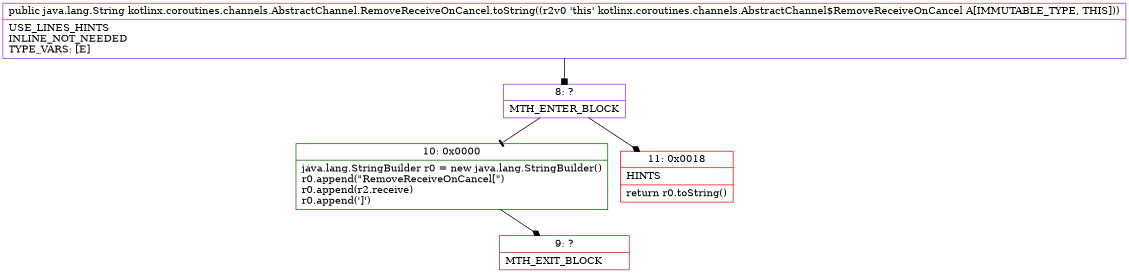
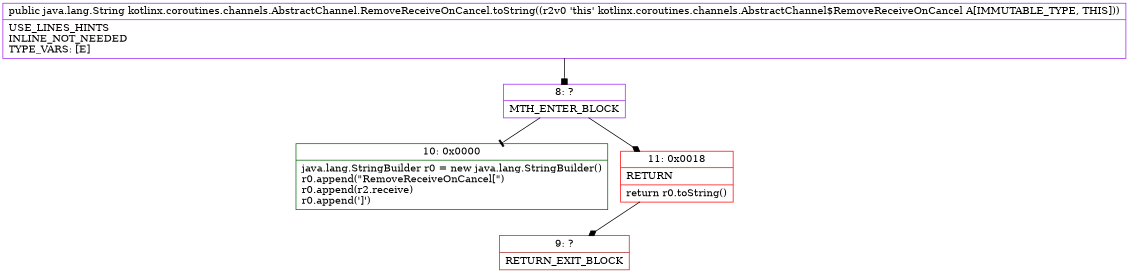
node "11: 0x0018": text "HINTS" -> "RETURN"
edge "10: 0x0000" -> "9: ?": now "11: 0x0018" -> "9: ?"
node "9: ?": text "MTH_EXIT_BLOCK" -> "RETURN_EXIT_BLOCK"
